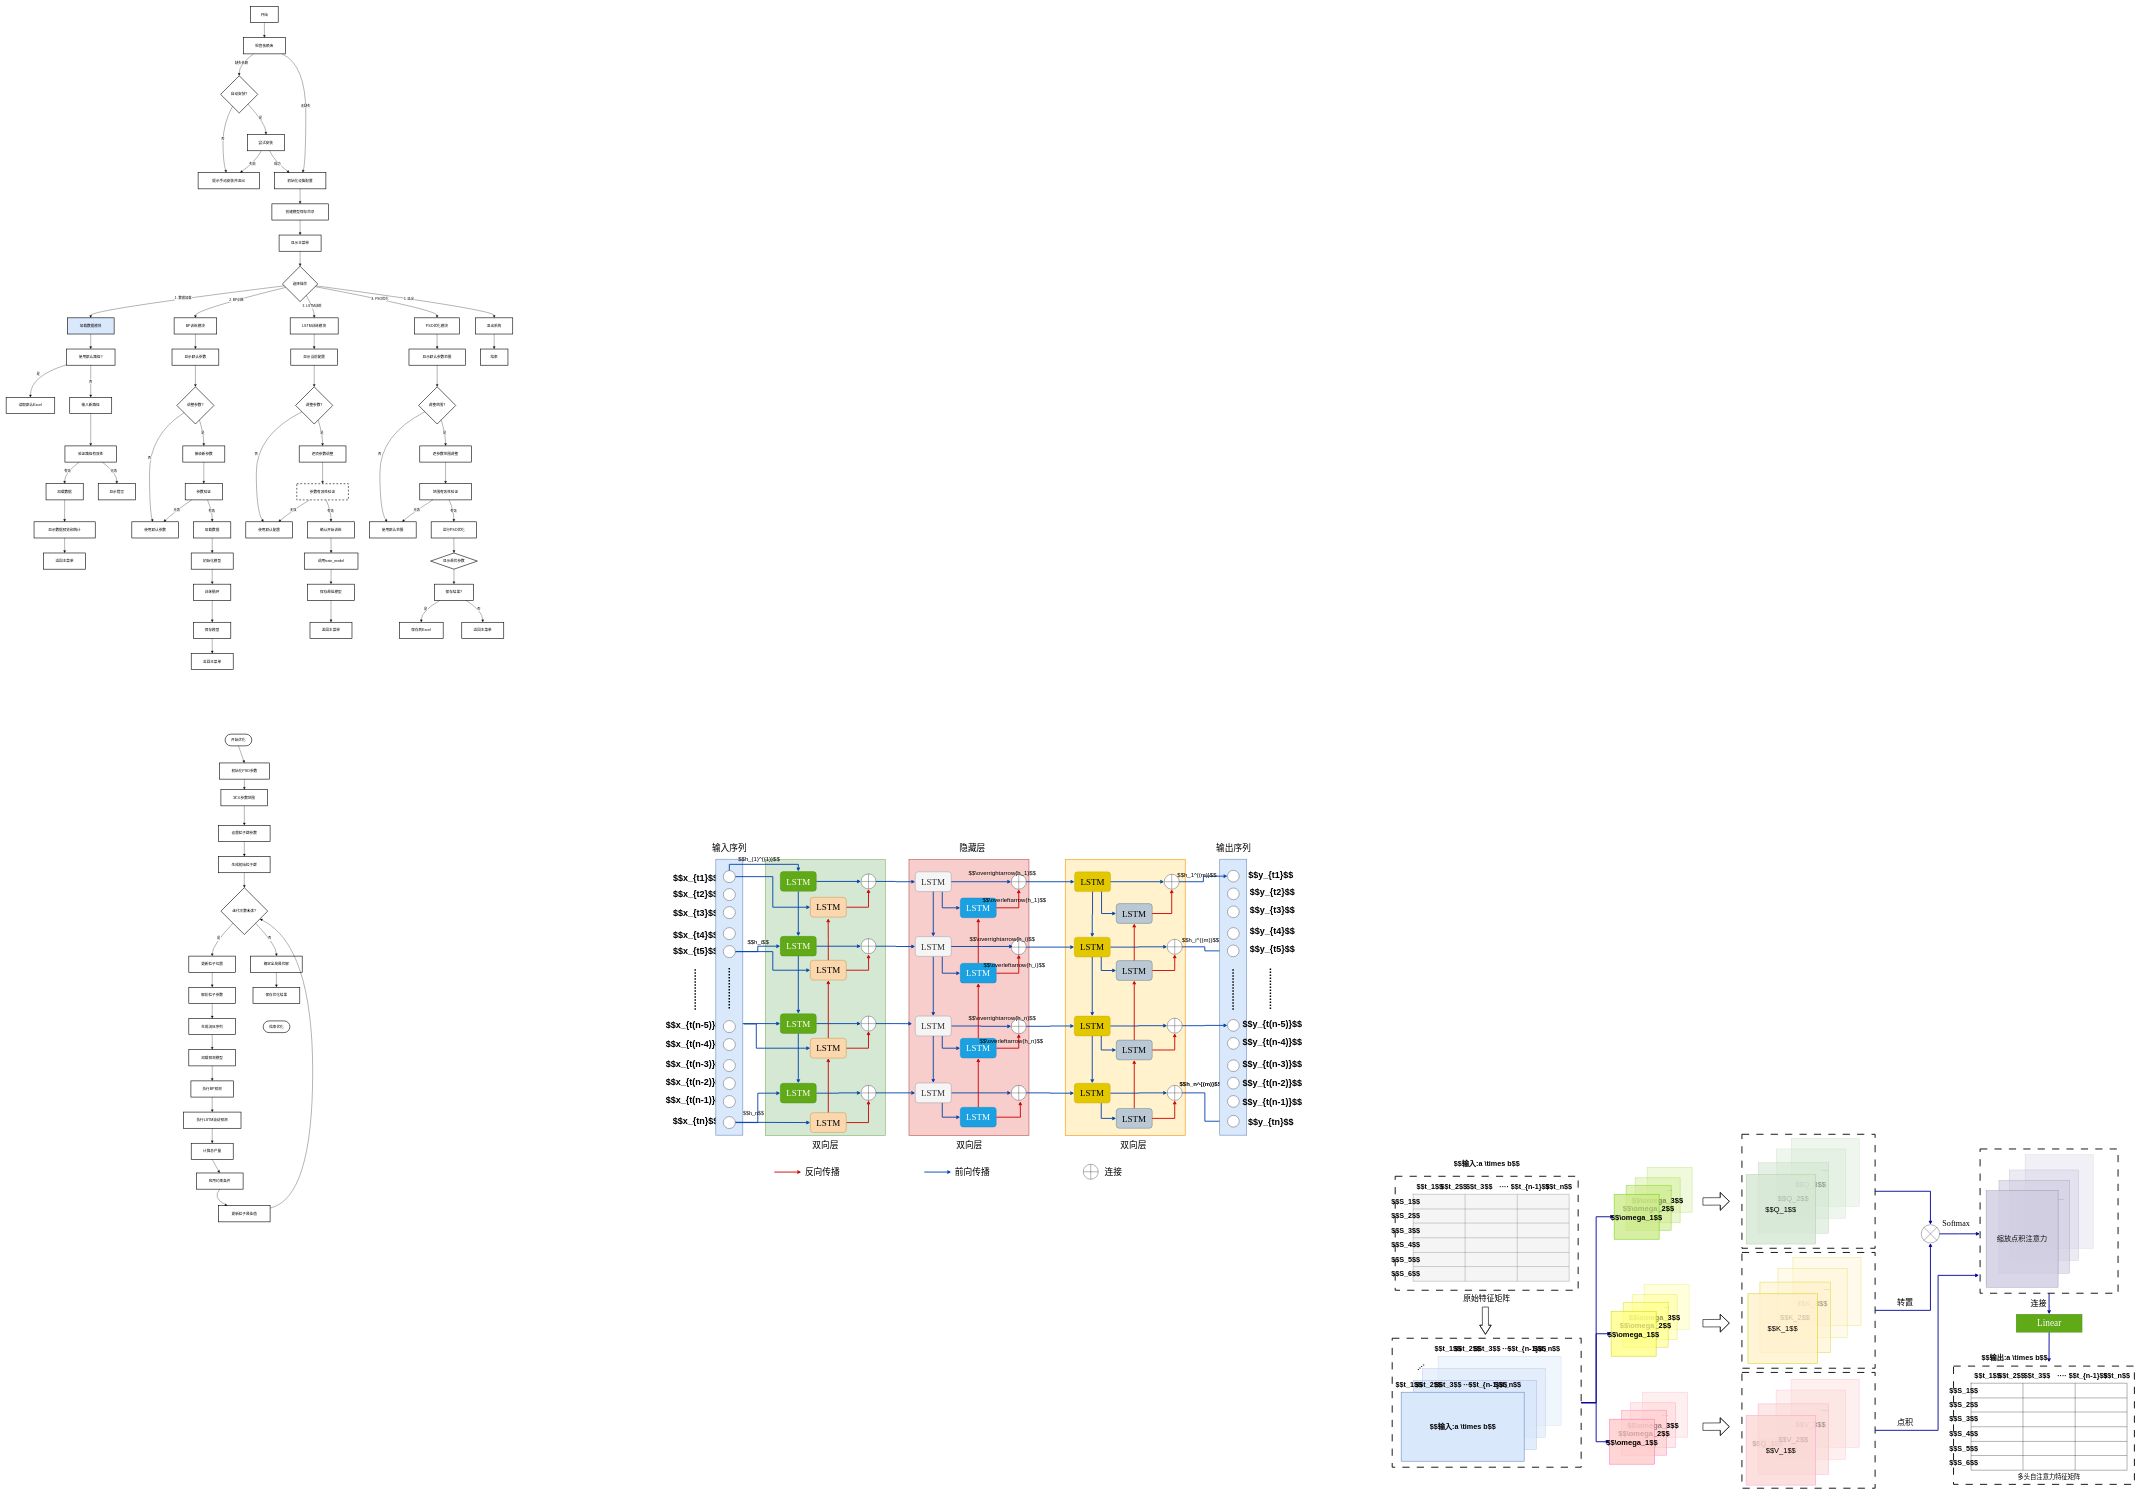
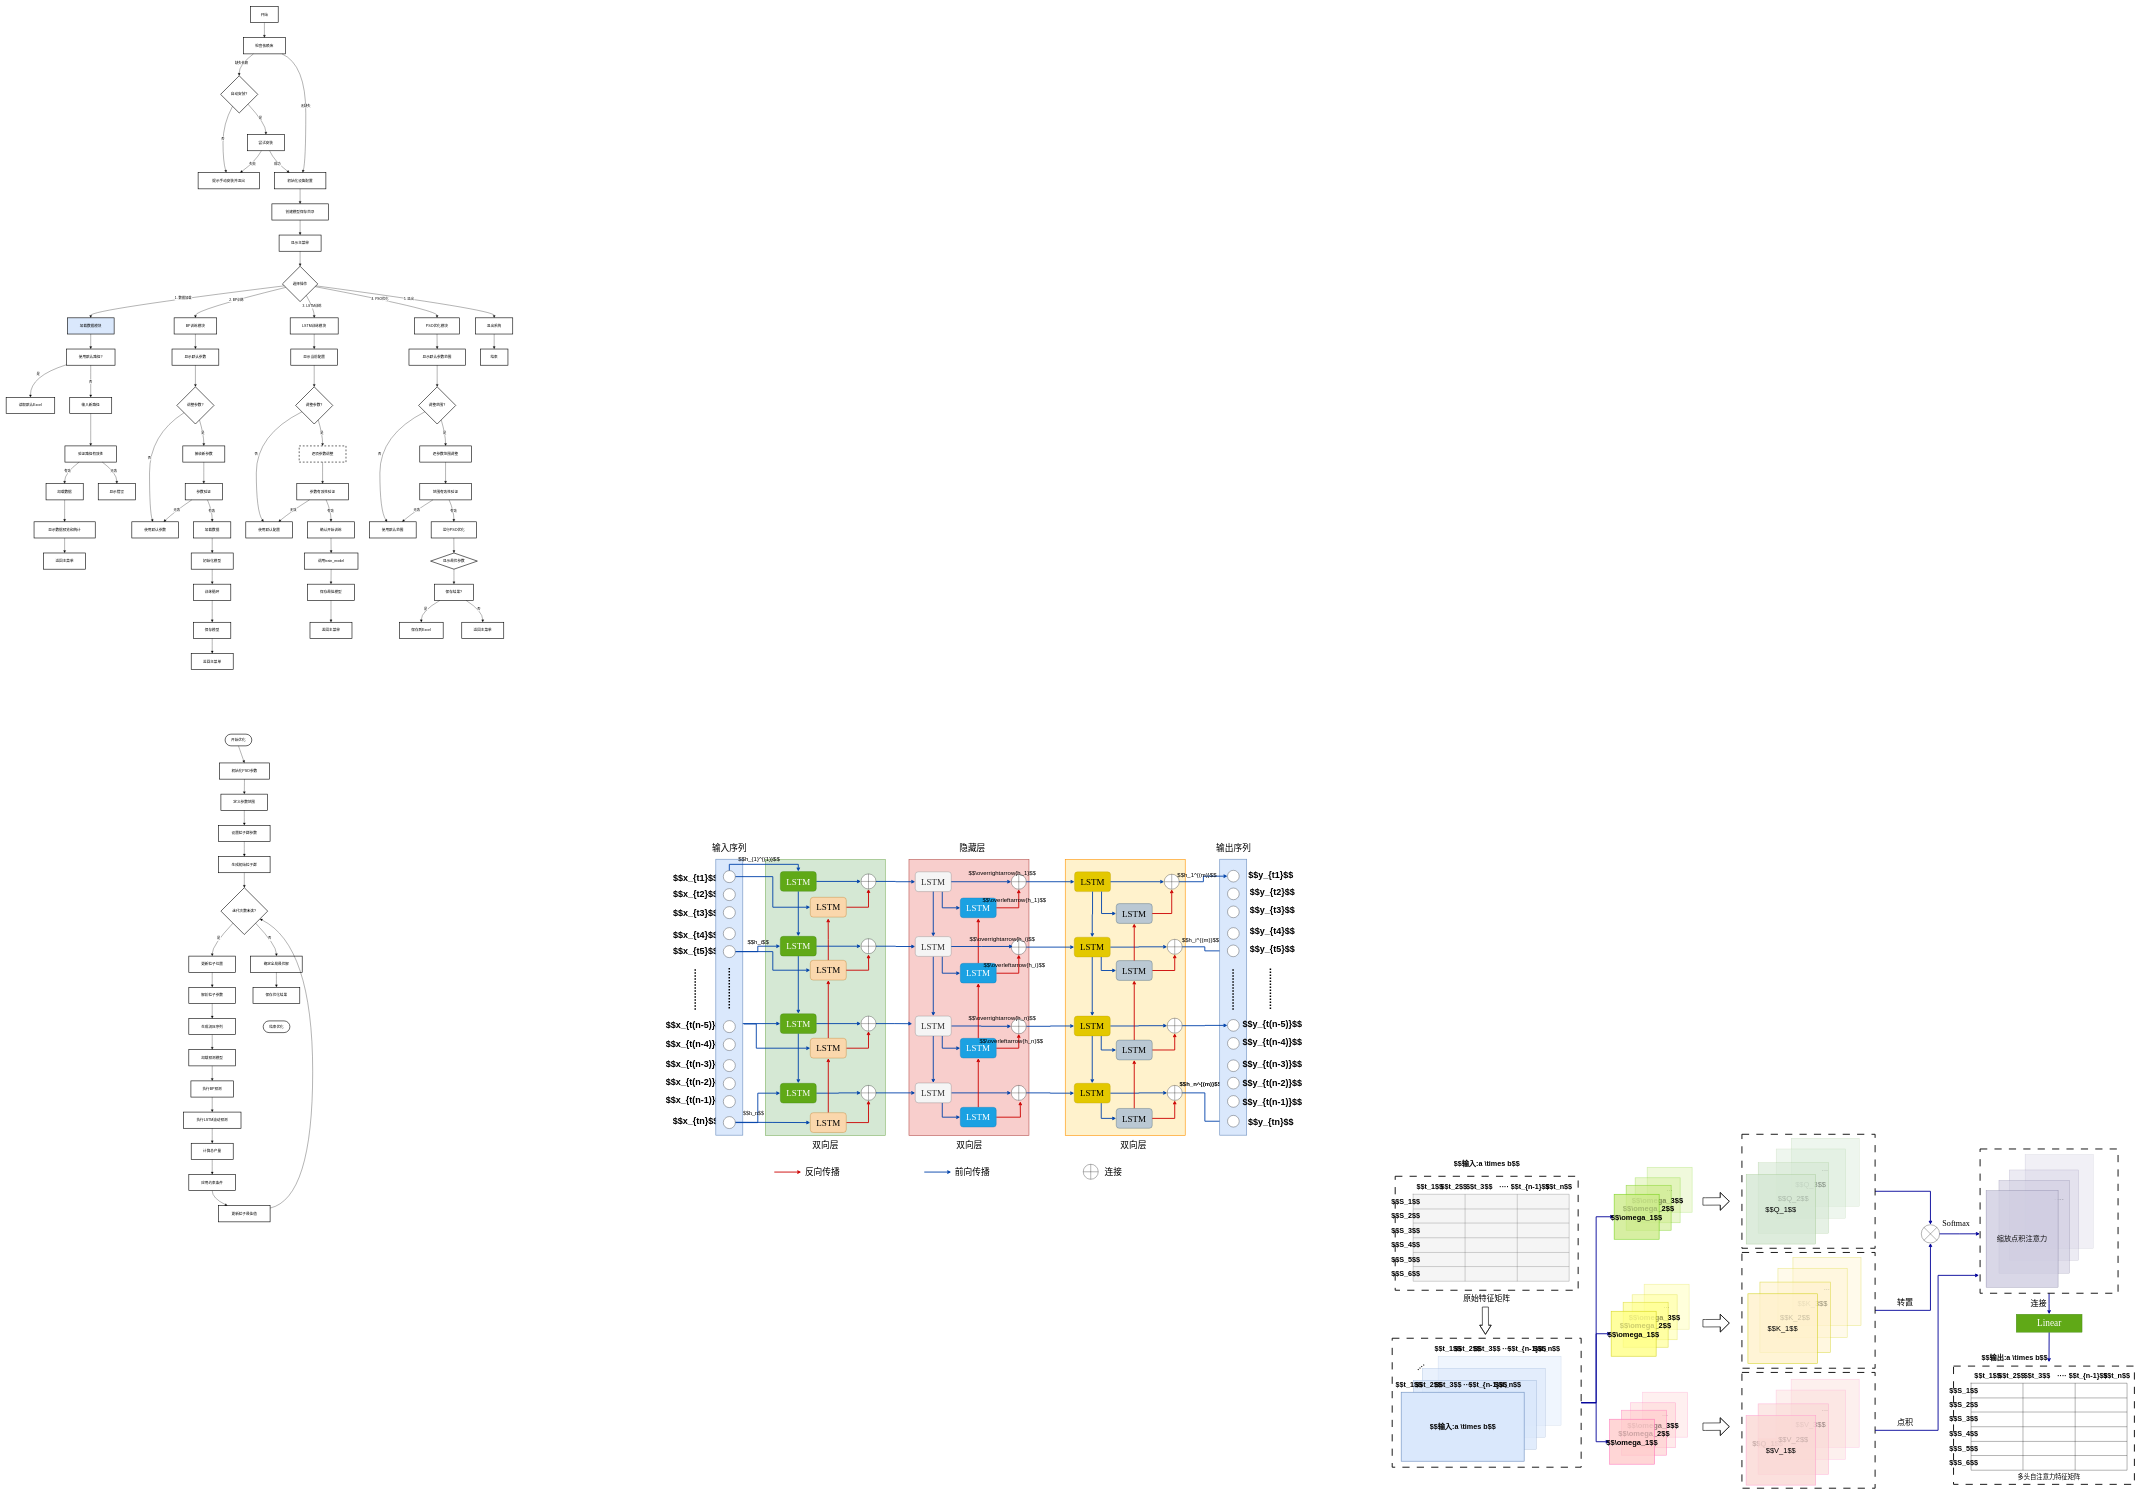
node "逐项参数调整": style solid -> dashed
node "参数有效性验证": style dashed -> solid
node "定义参数范围": moved (244, 798) -> (244, 802)
node "应用约束条件": moved (220, 1181) -> (212, 1182)
